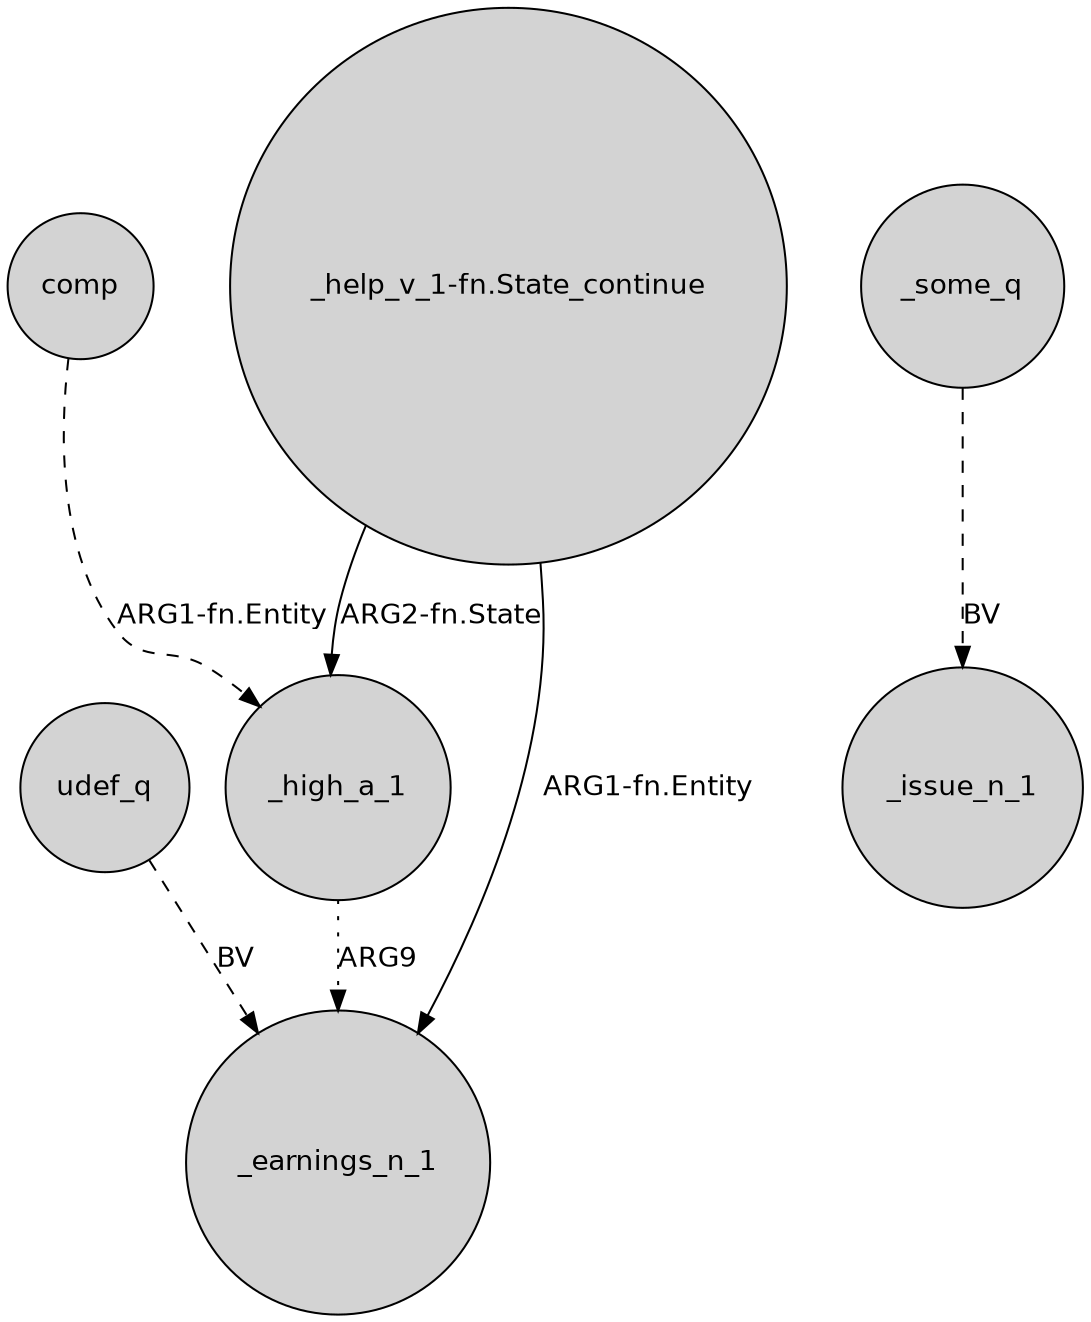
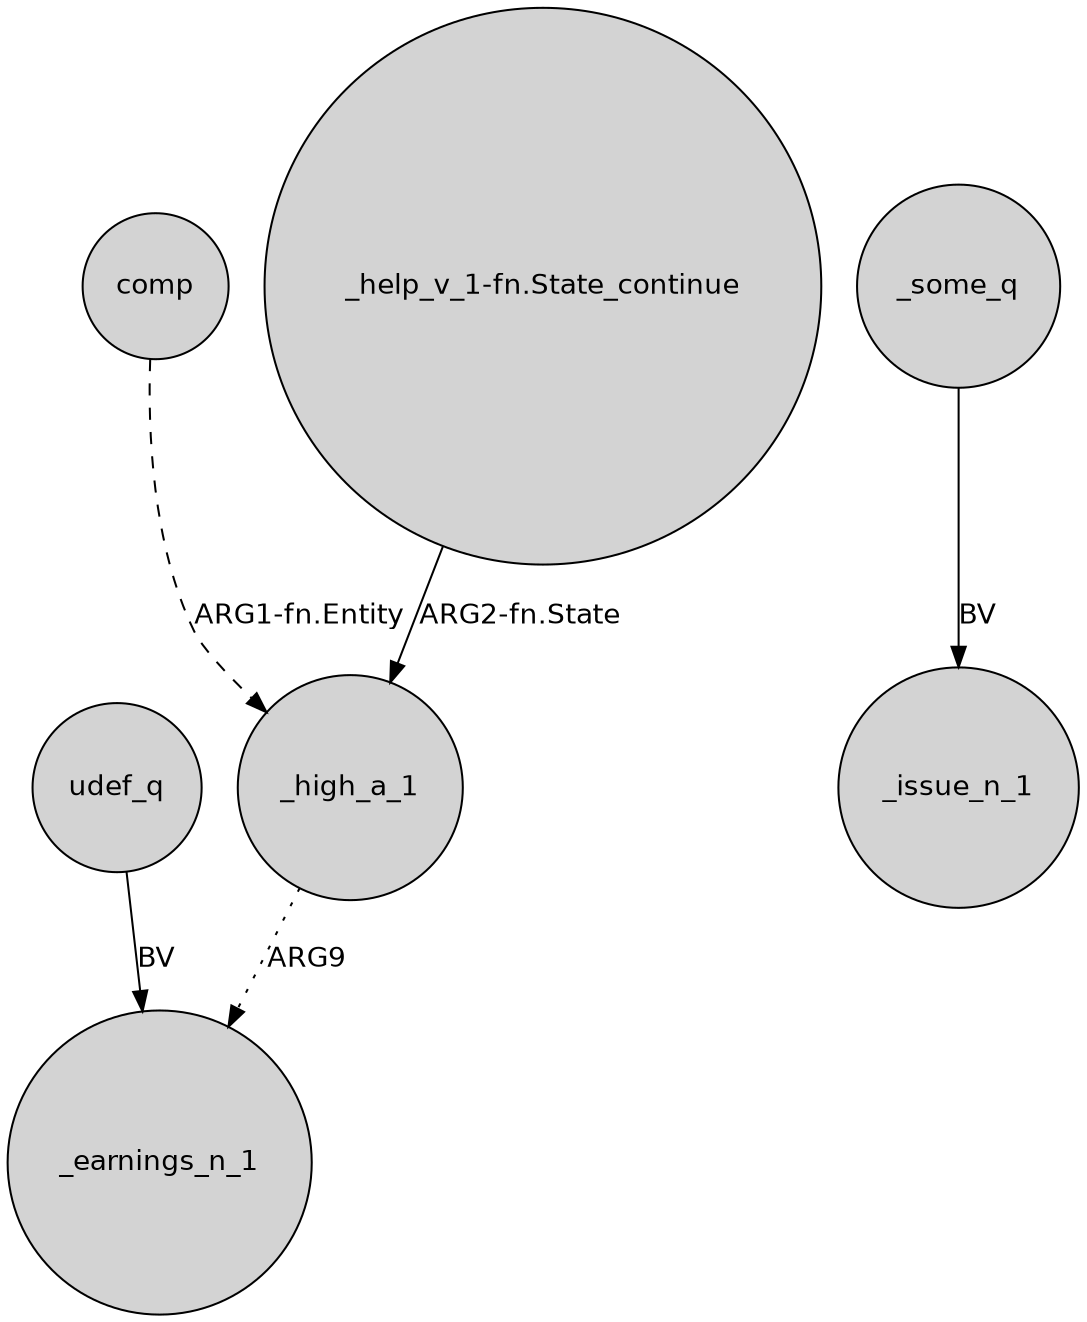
edge "_some_q" -> "_issue_n_1": style dashed -> solid
edge "_help_v_1-fn.State_continue" -> "_earnings_n_1": removed, label "ARG1-fn.Entity"
edge "udef_q" -> "_earnings_n_1": style dashed -> solid
